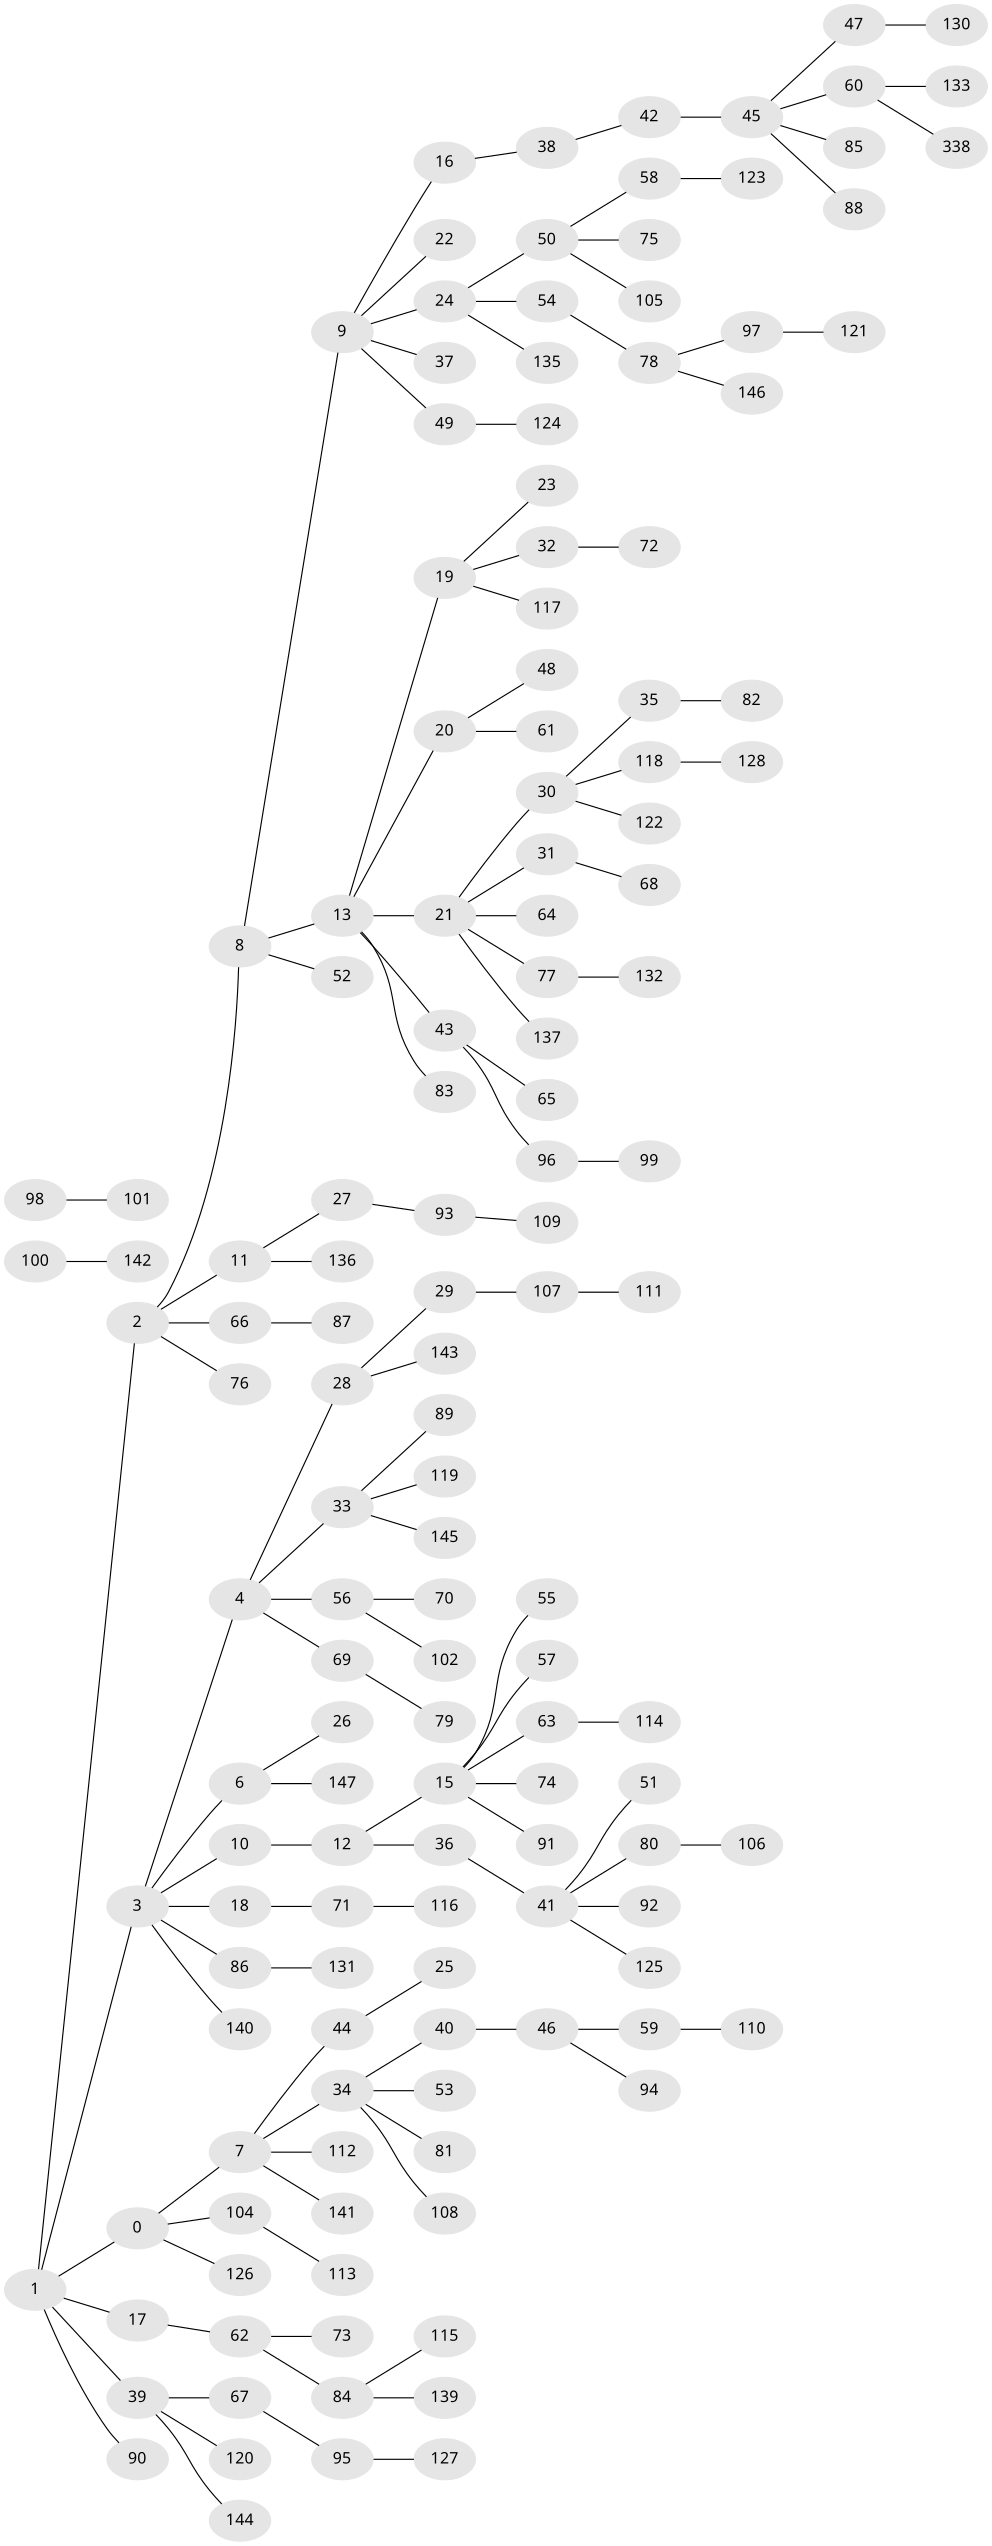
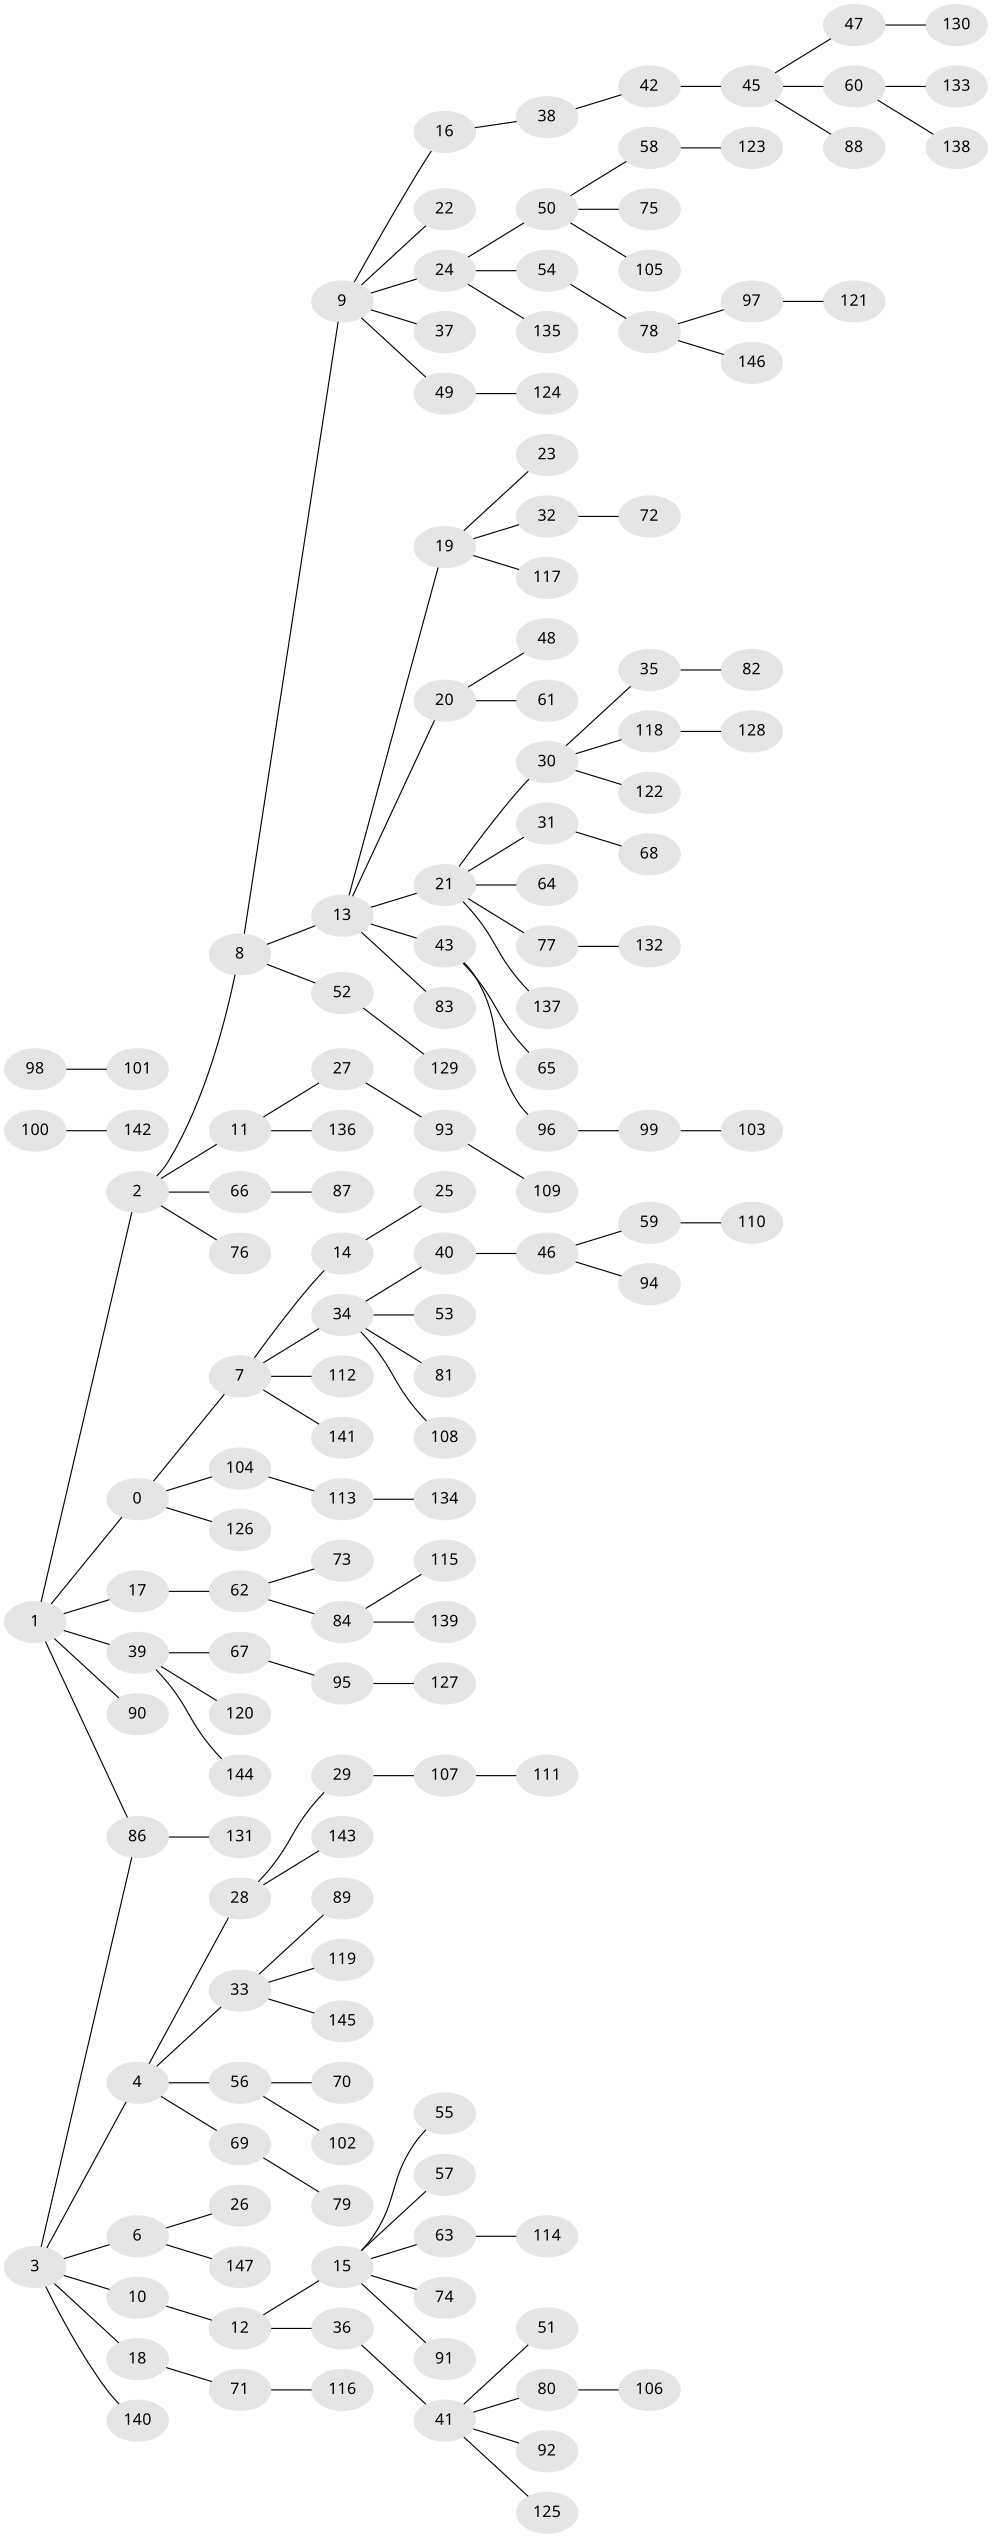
node "85": removed
node "338": label "338" -> "138"
node "129": added
node "103": added
node "134": added
node "44": label "44" -> "14"
edge "3" -- "1": now "86" -- "1"
